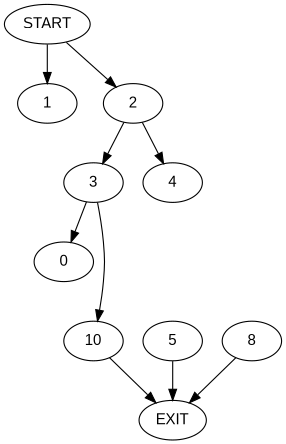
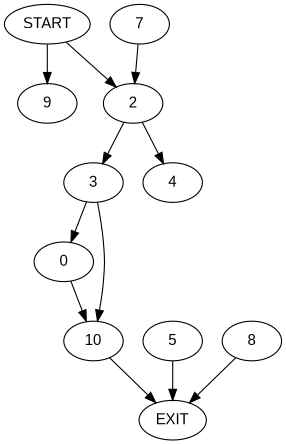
node "7": added
node "1": label "1" -> "9"
edge "0" -> "10": added
